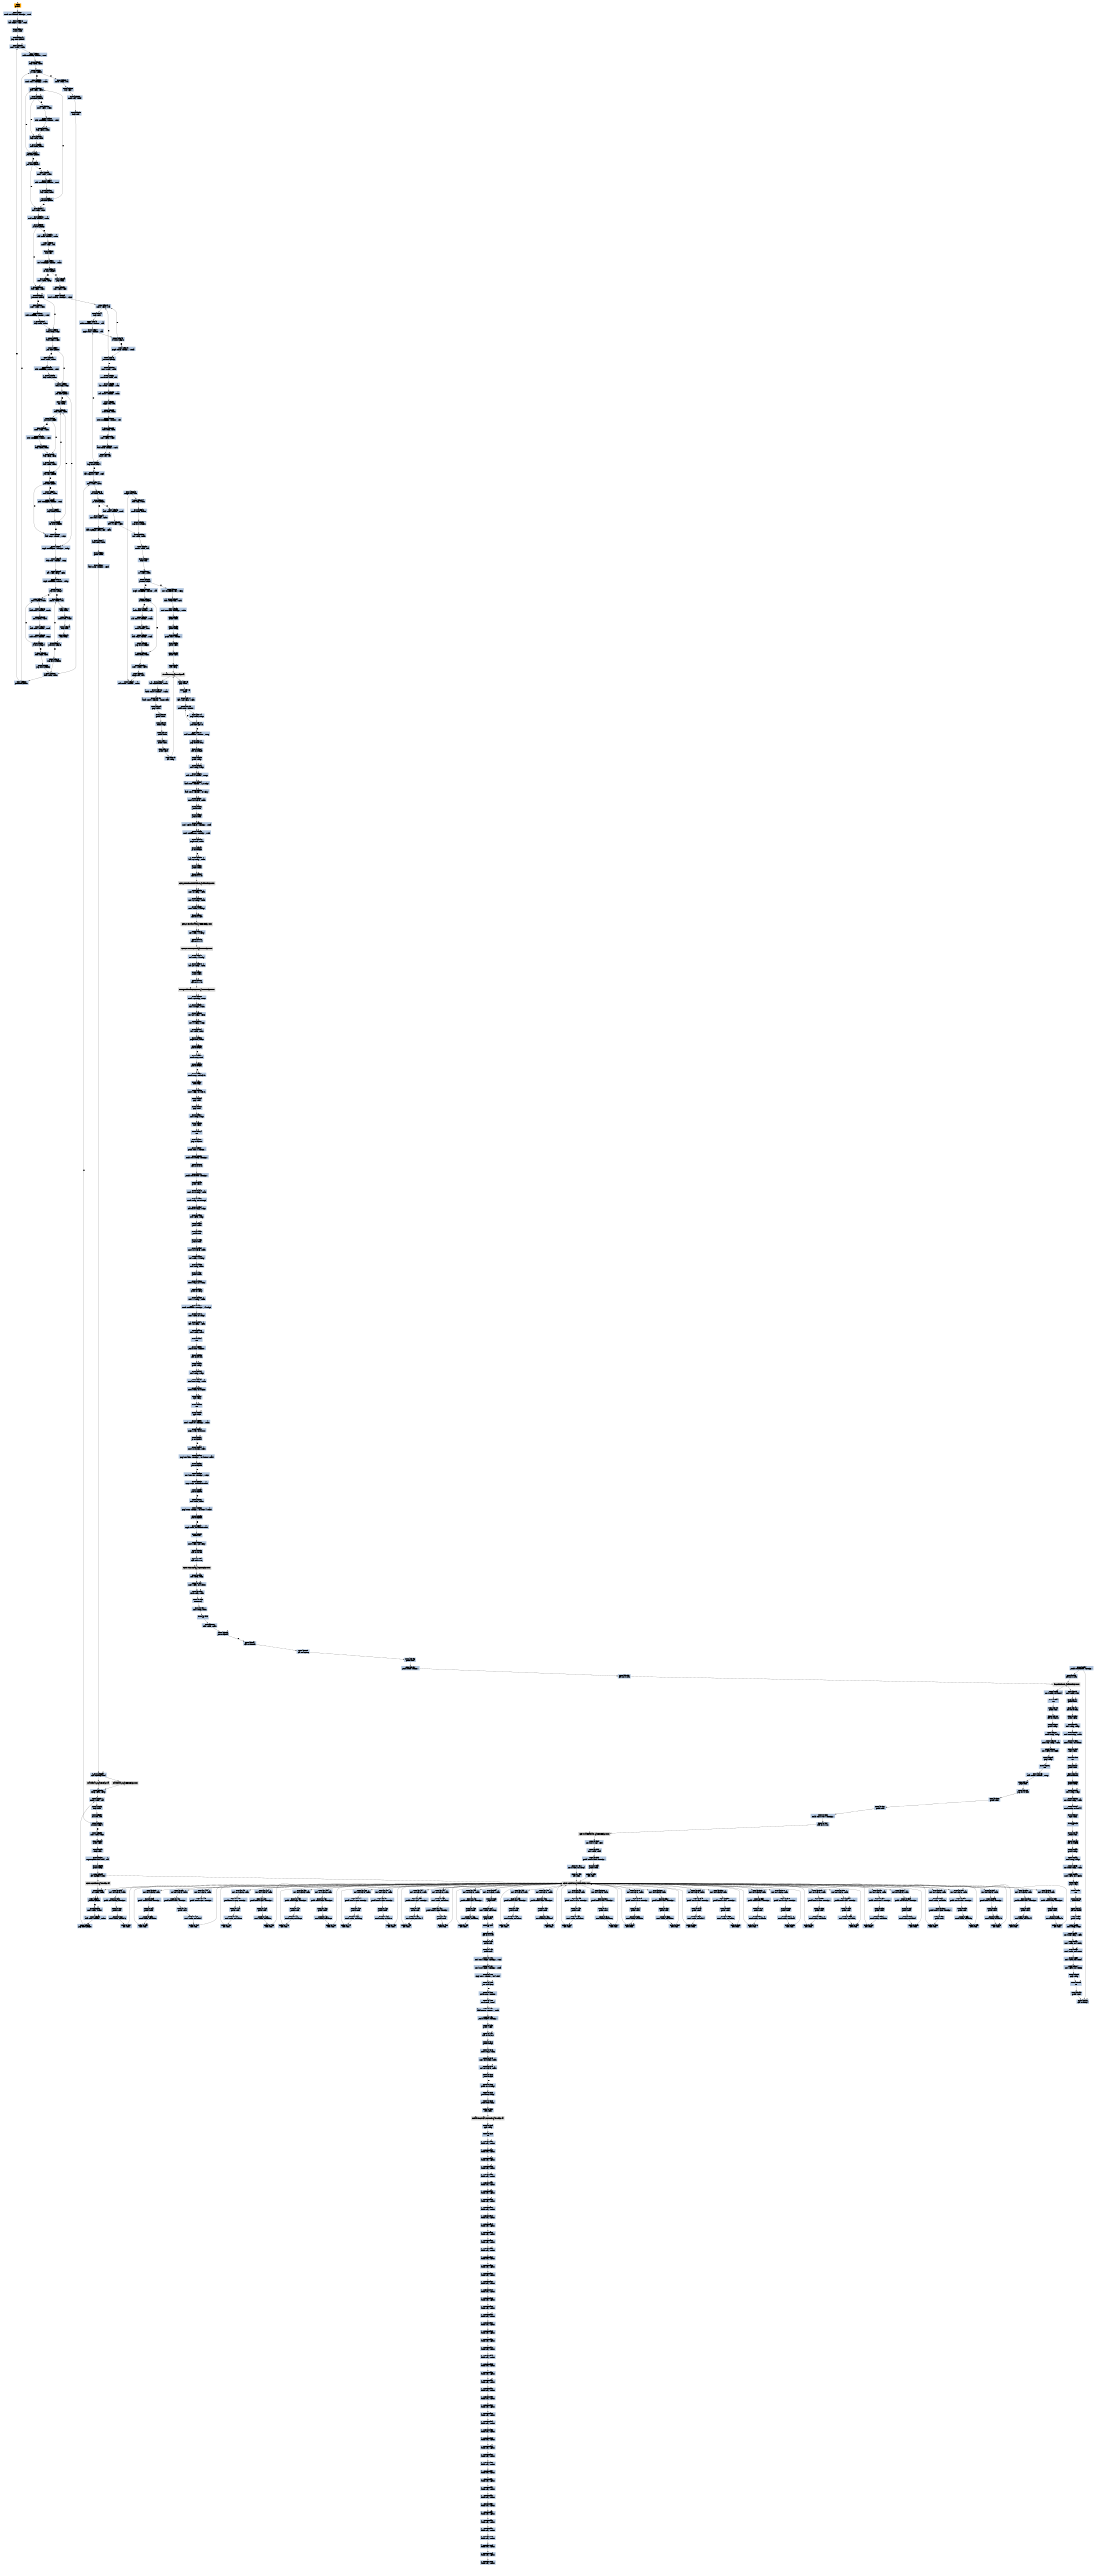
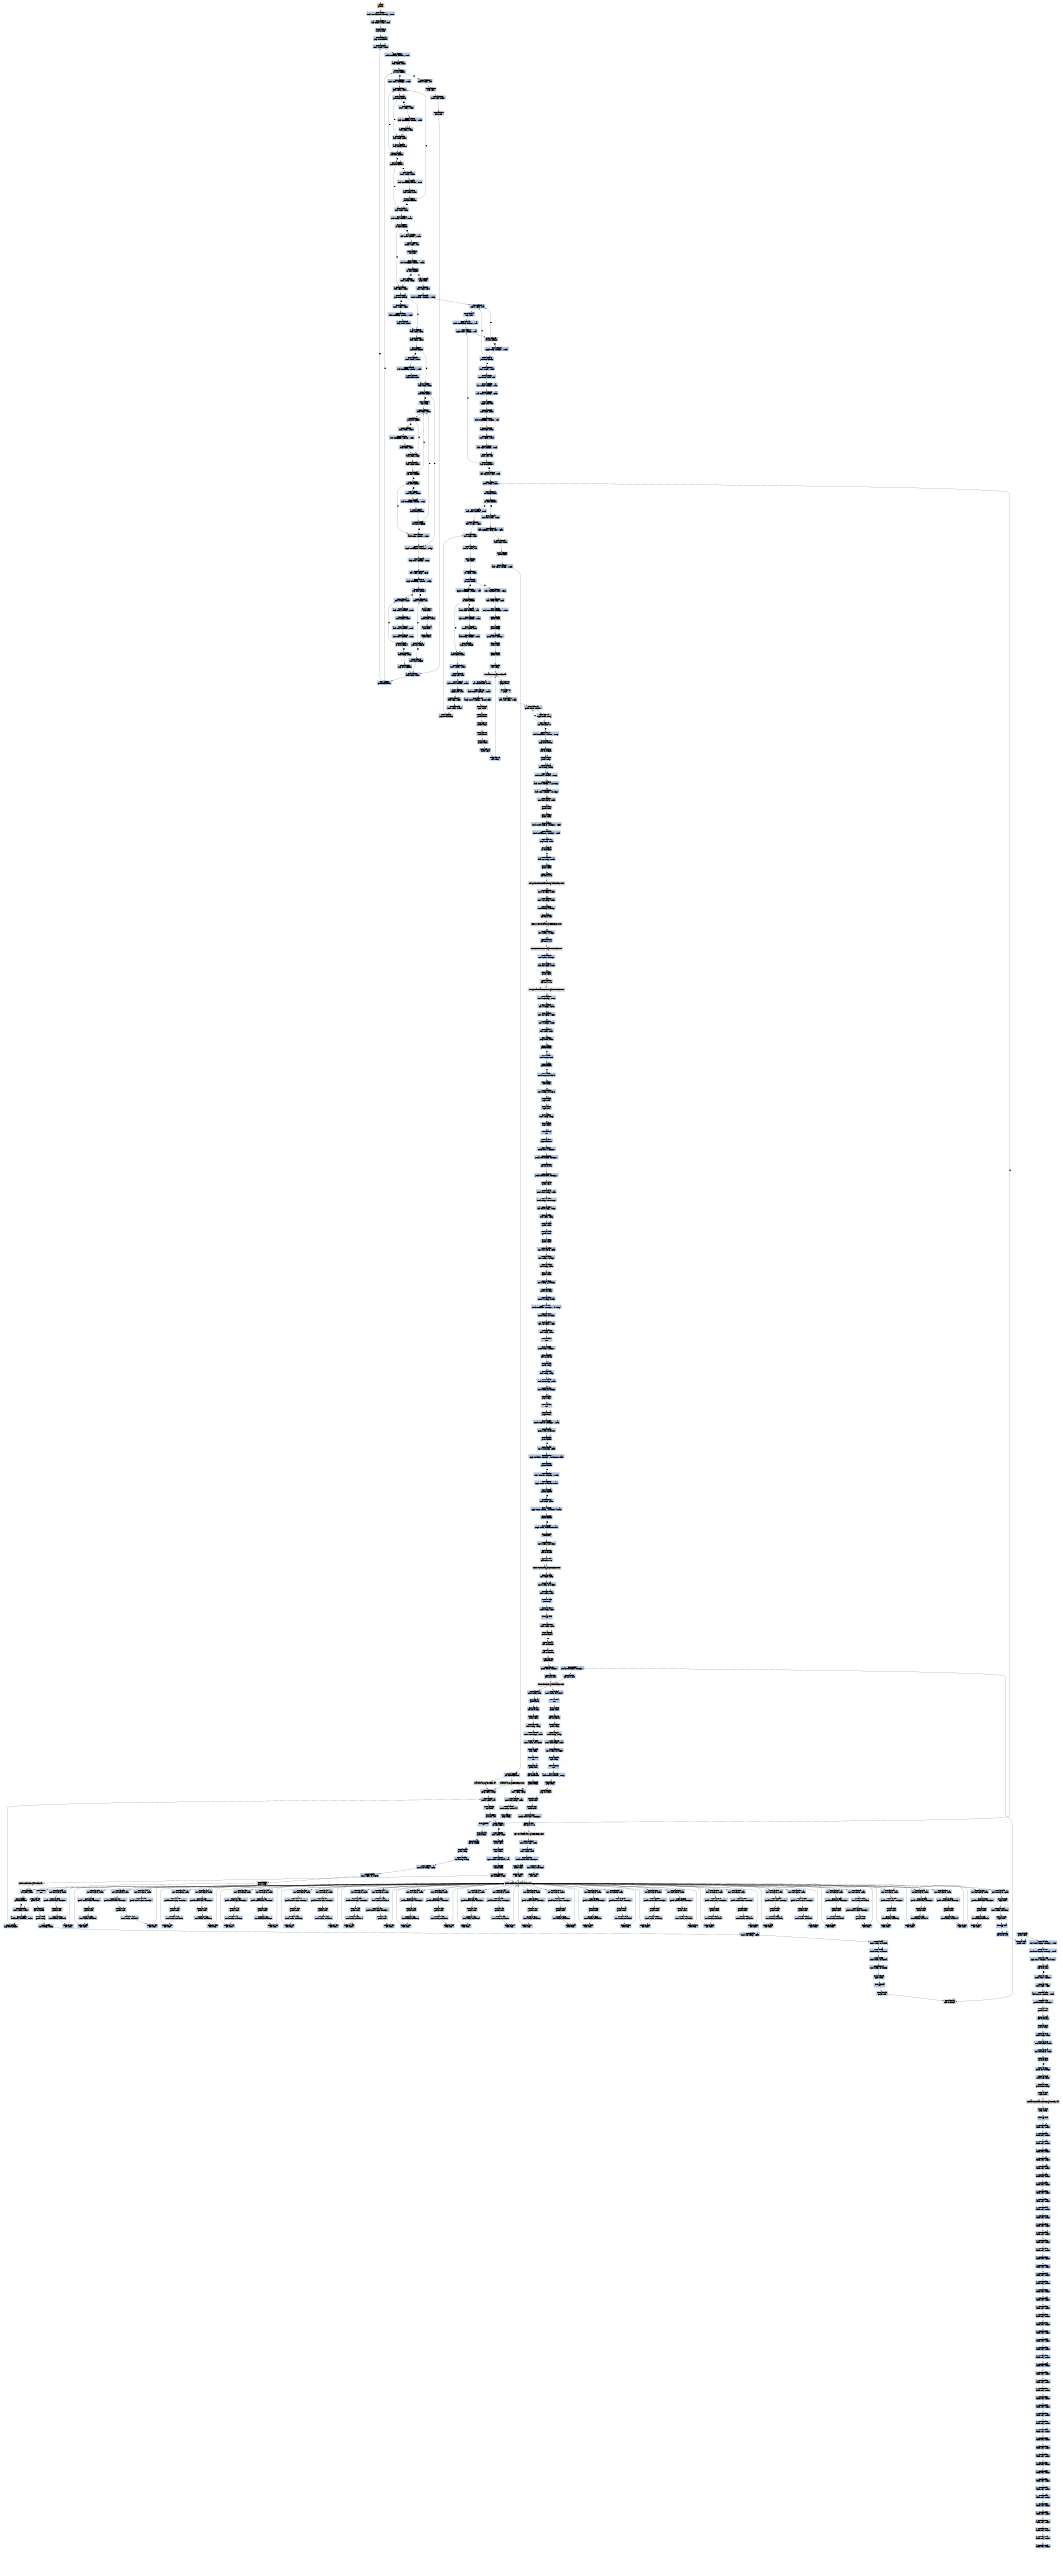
edge "0x004256d2 xchgb %al, %ah" -> "0x004256cf roll $0x10<UINT8>, %eax": reversed
edge "0x004041da pushl %esi" -> "0x004041db pushl %edi": reversed
